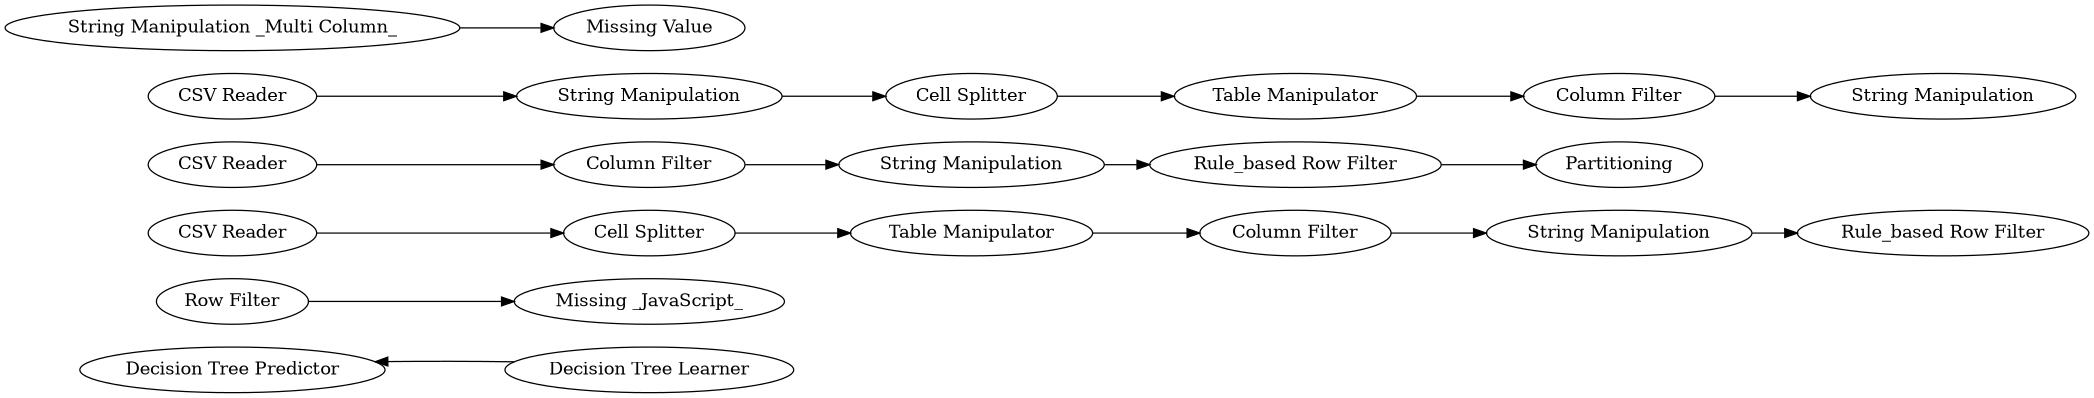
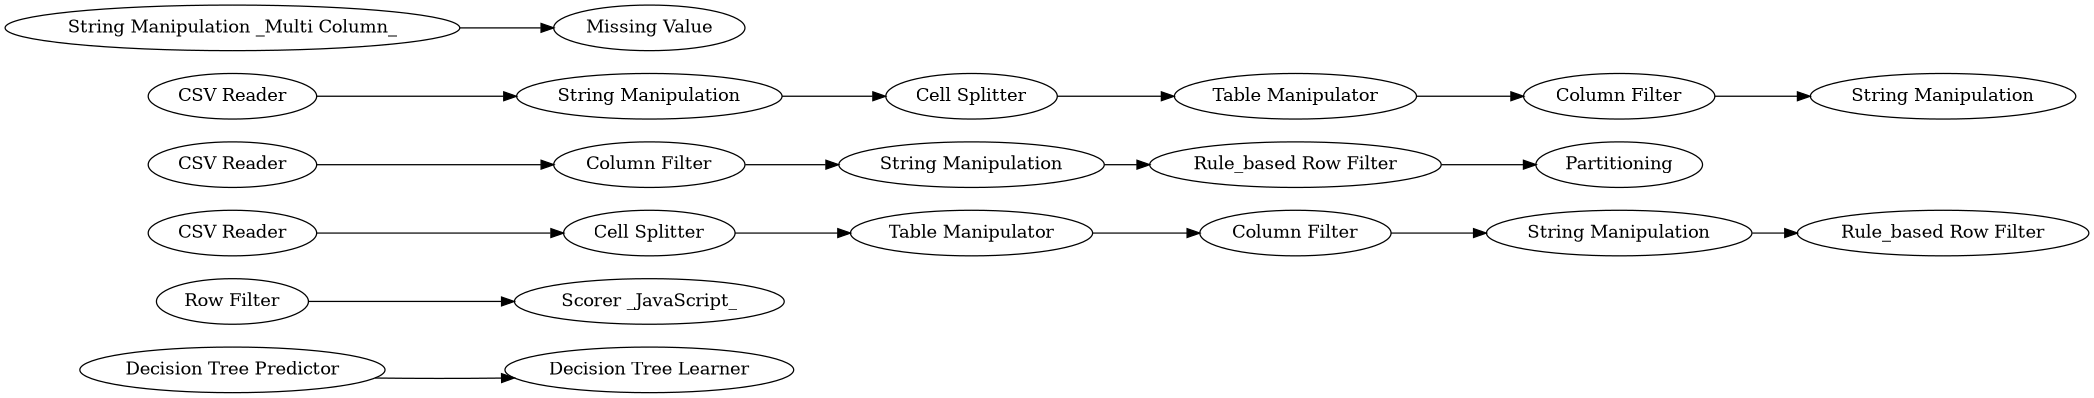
node "Missing _JavaScript_": label "Missing _JavaScript_" -> "Scorer _JavaScript_"
edge "Decision Tree Learner" -> "Decision Tree Predictor": reversed
